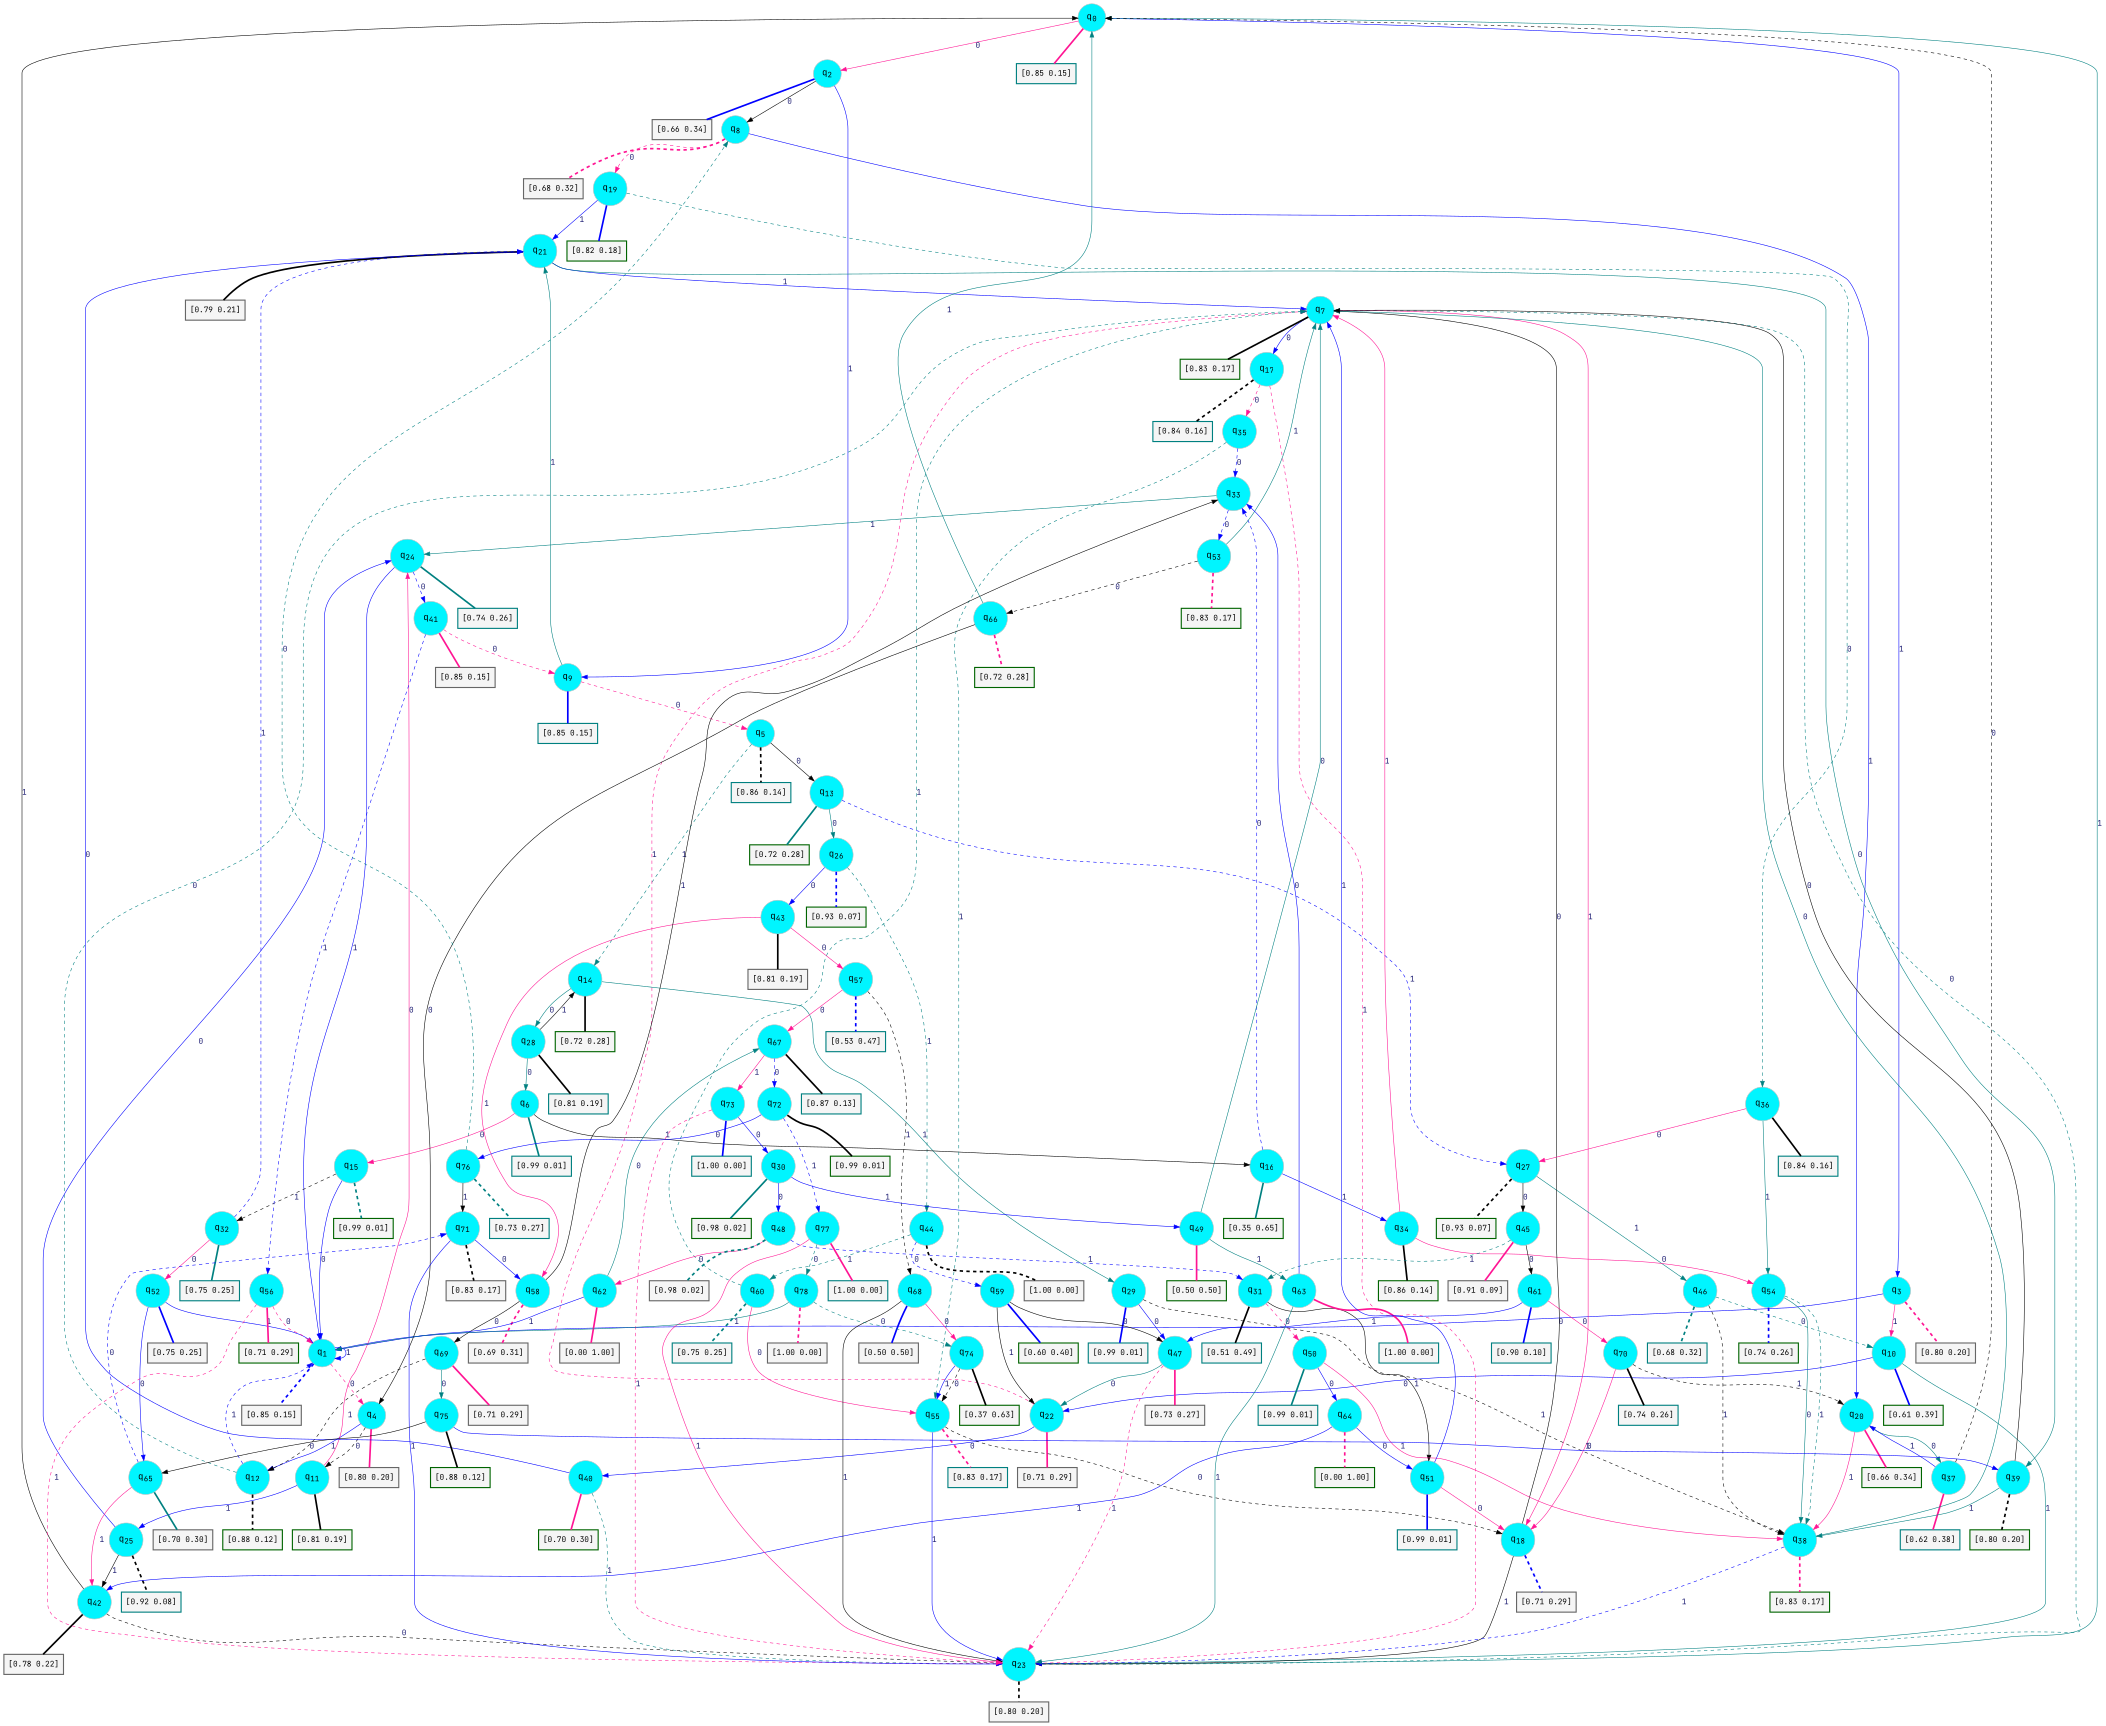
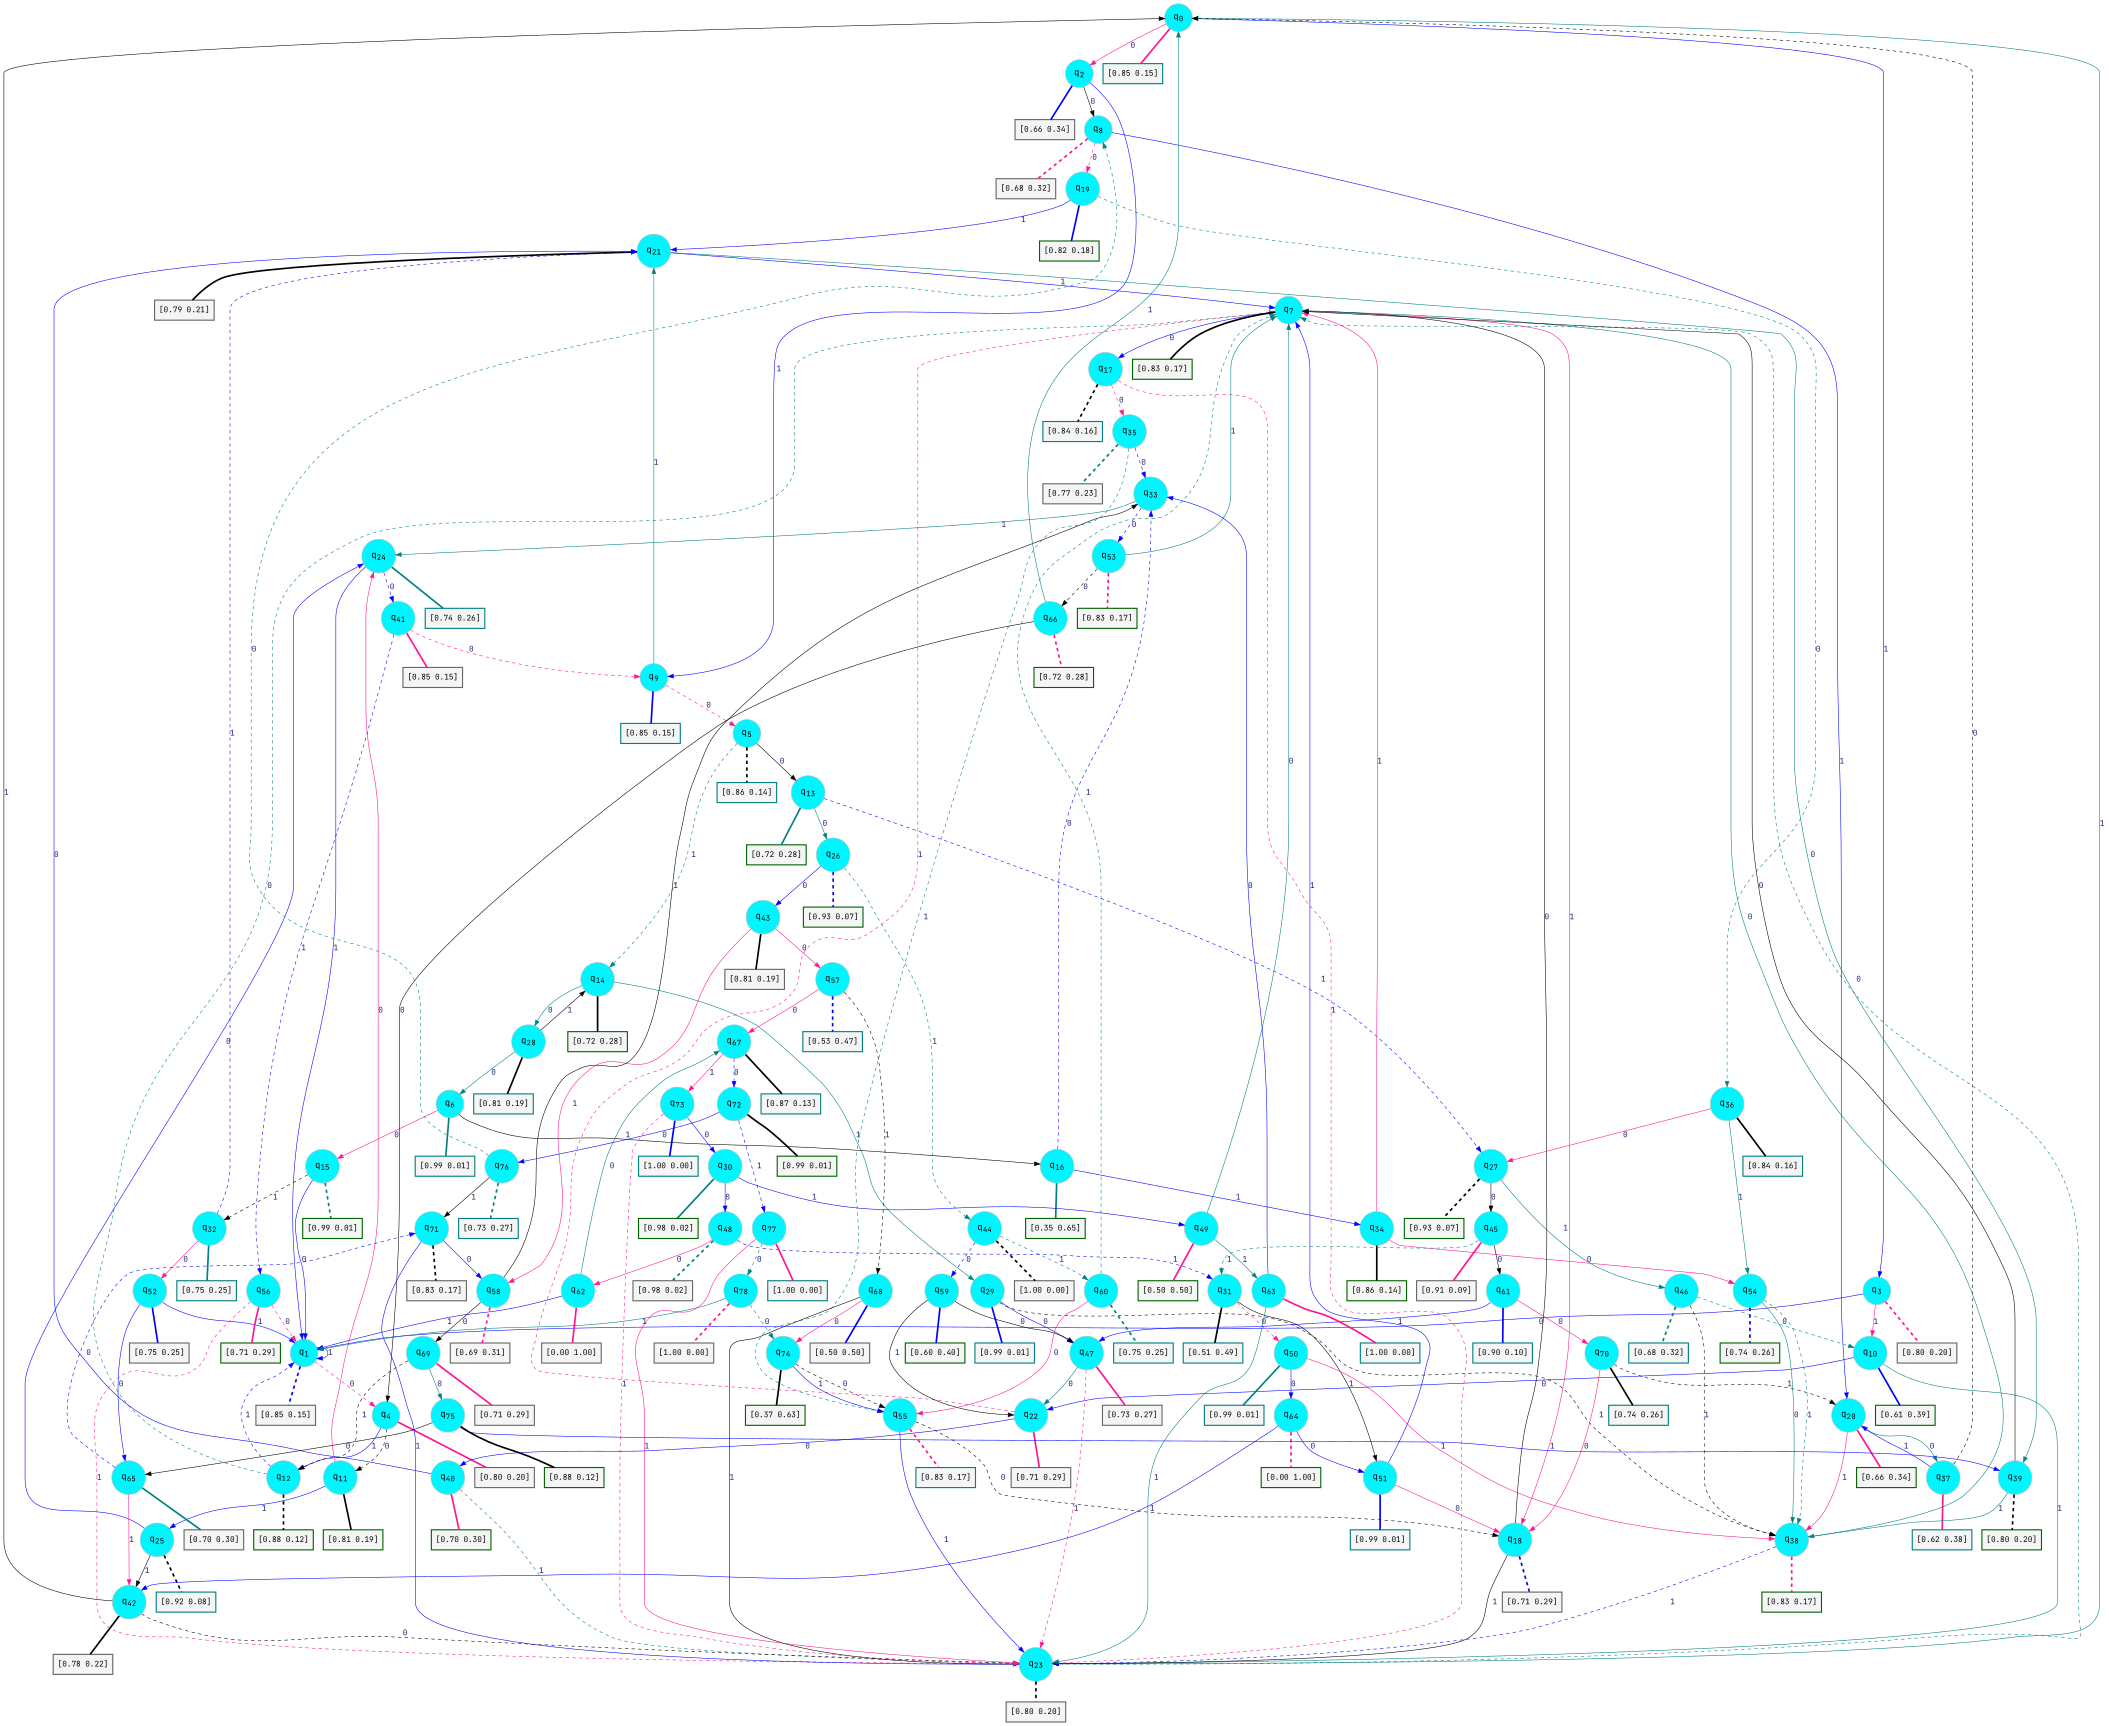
node "[0.77 0.23]": added
